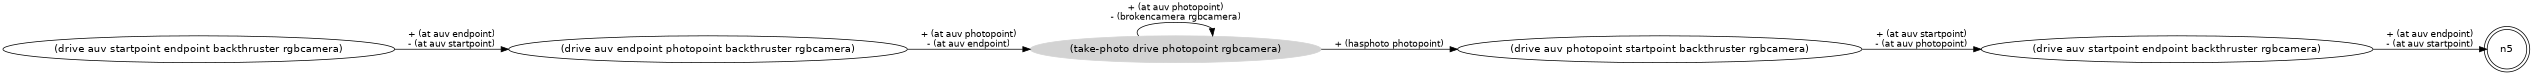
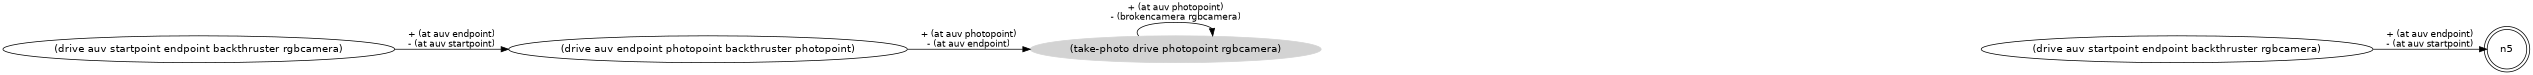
node "(drive auv endpoint photopoint backthruster rgbcamera)": label "(drive auv endpoint photopoint backthruster rgbcamera)" -> "(drive auv endpoint photopoint backthruster photopoint)"
node "(drive auv photopoint startpoint backthruster rgbcamera)": removed
